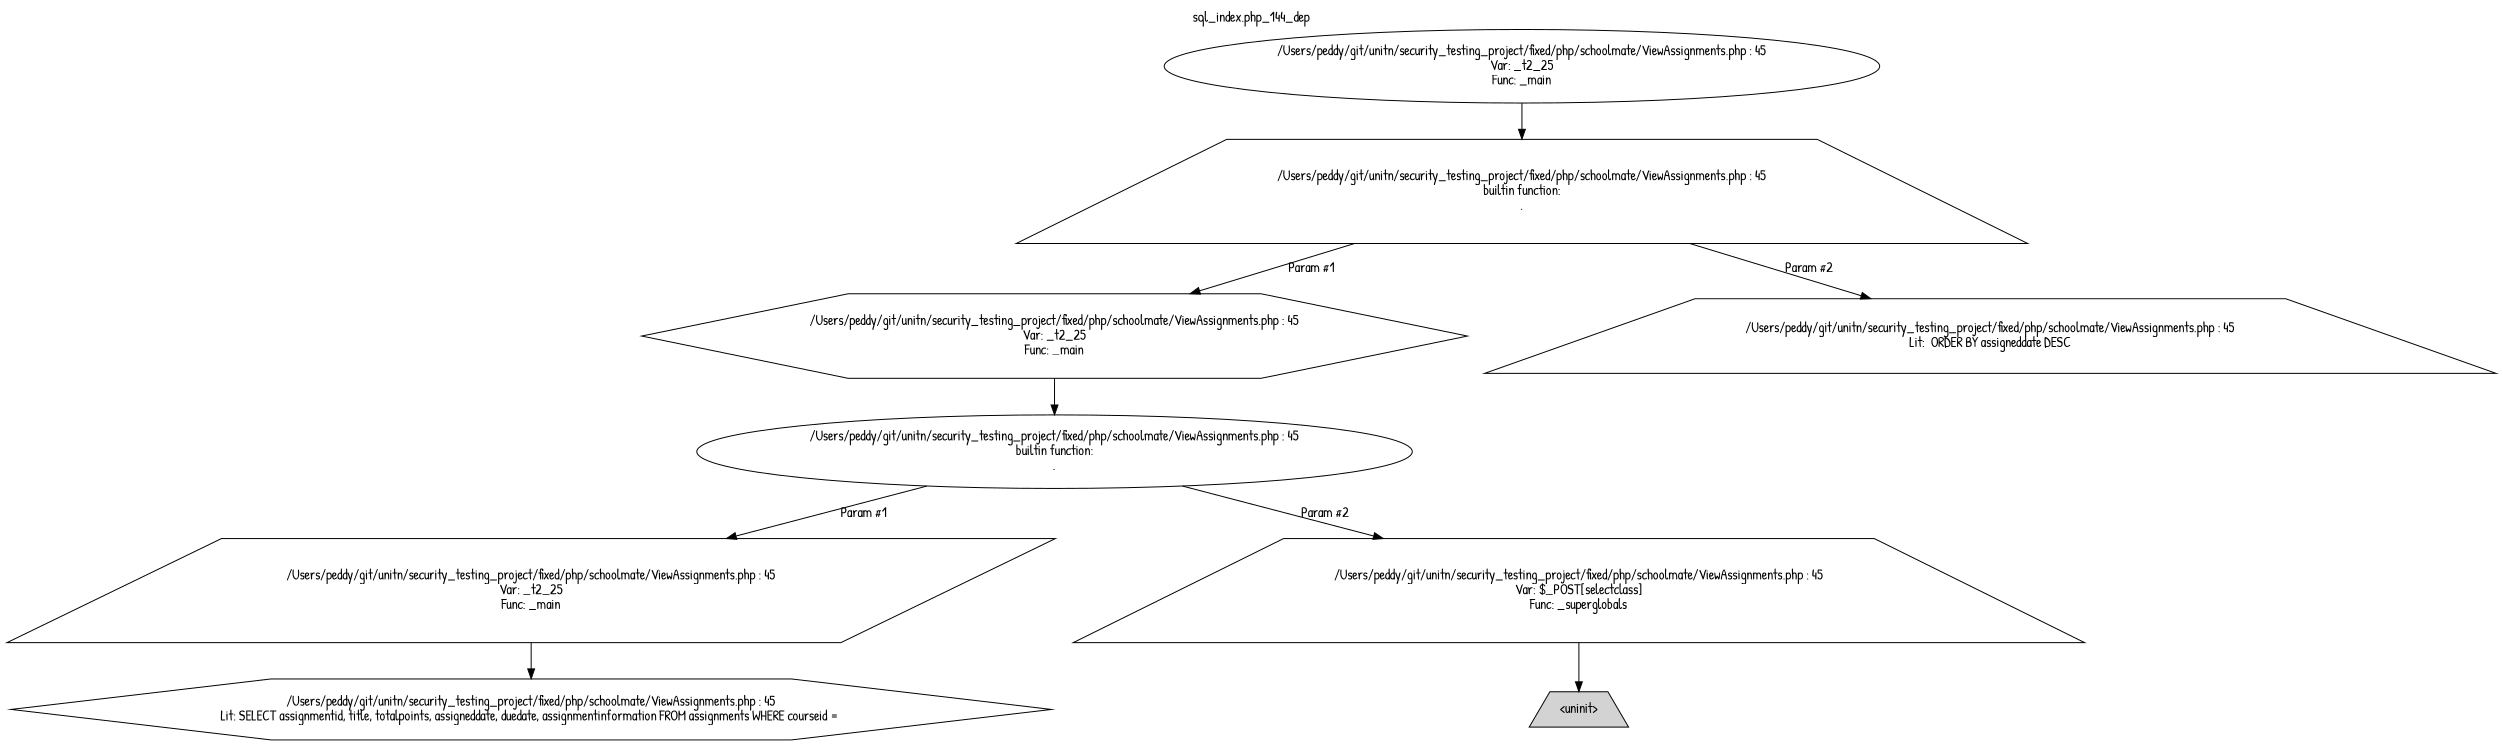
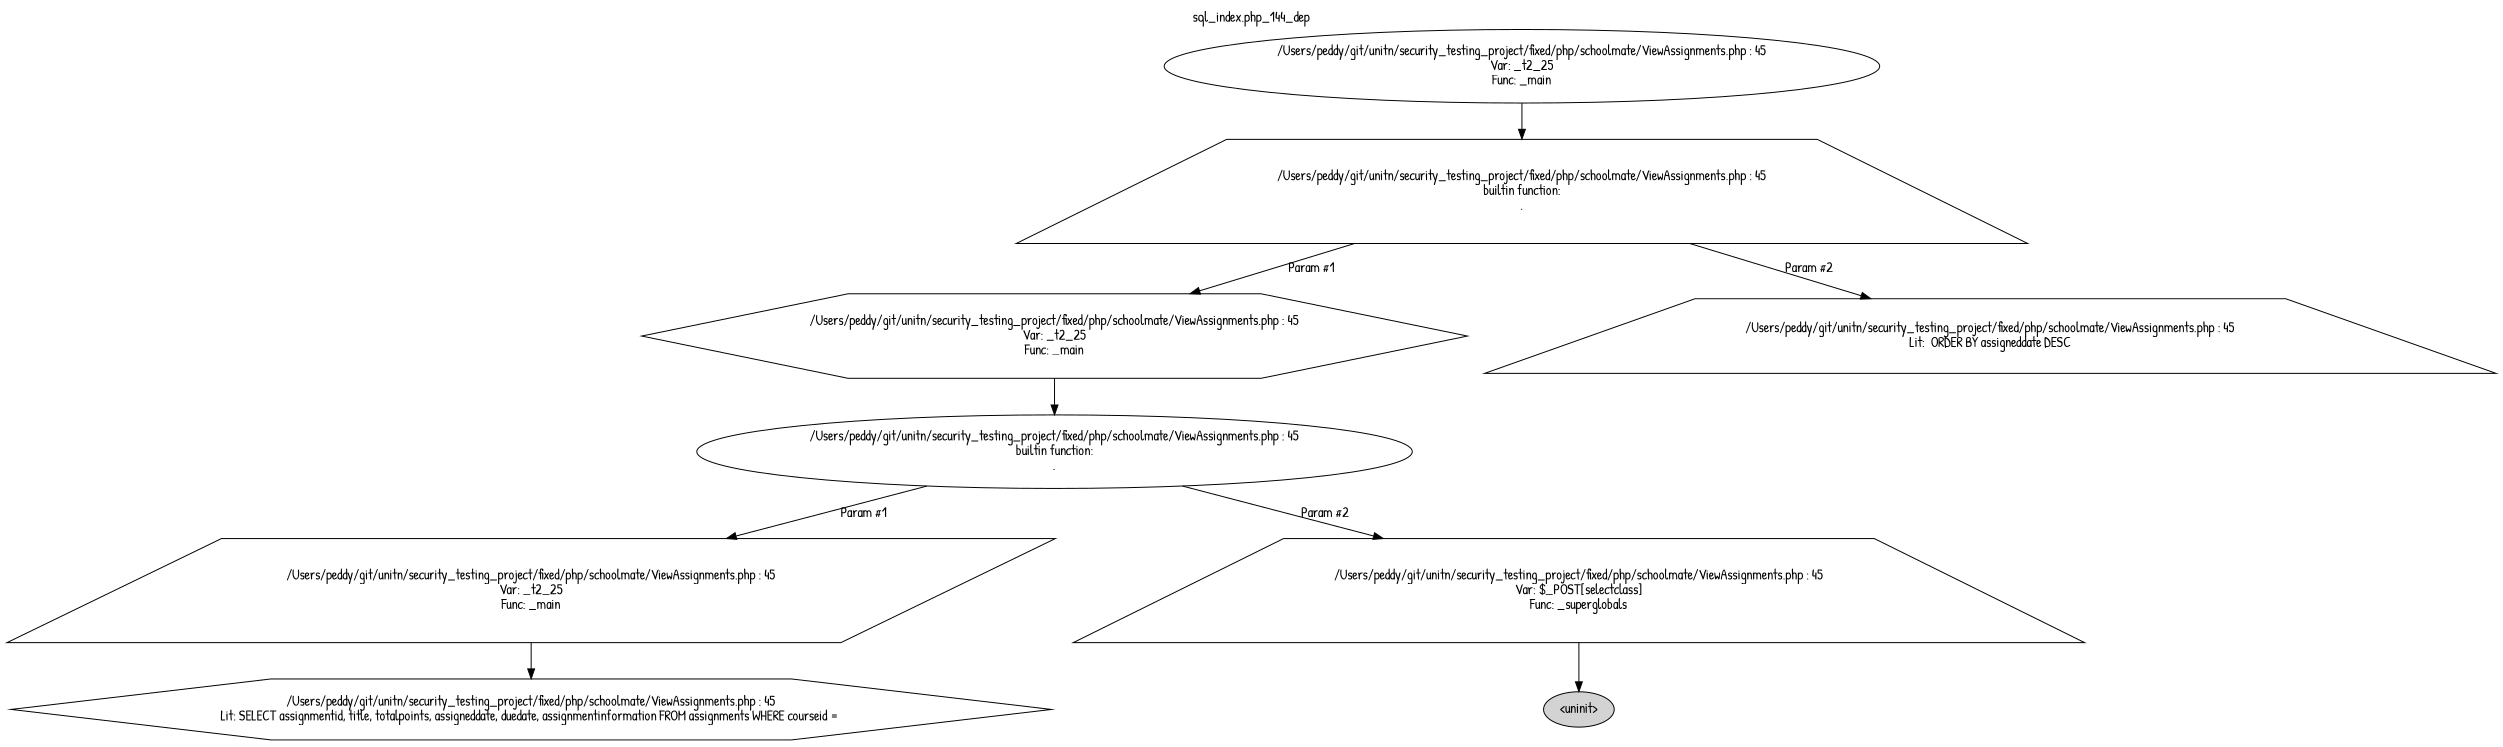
node "<uninit>": shape trapezium -> ellipse
